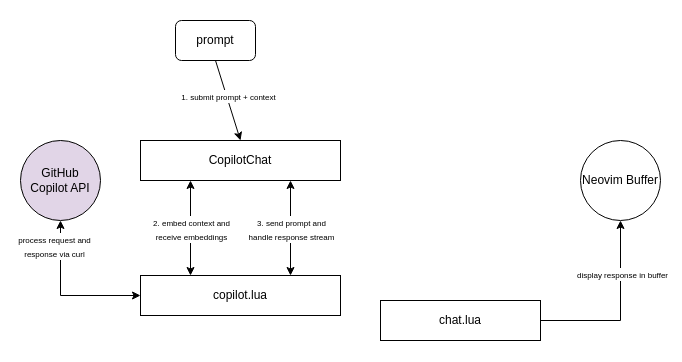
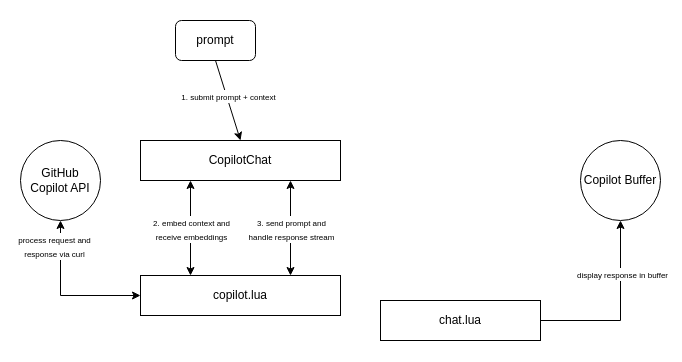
node "GitHub Copilot API": fillcolor #e1d5e7 -> #ffffff
node "Neovim Buffer": label "Neovim Buffer" -> "Copilot Buffer"
